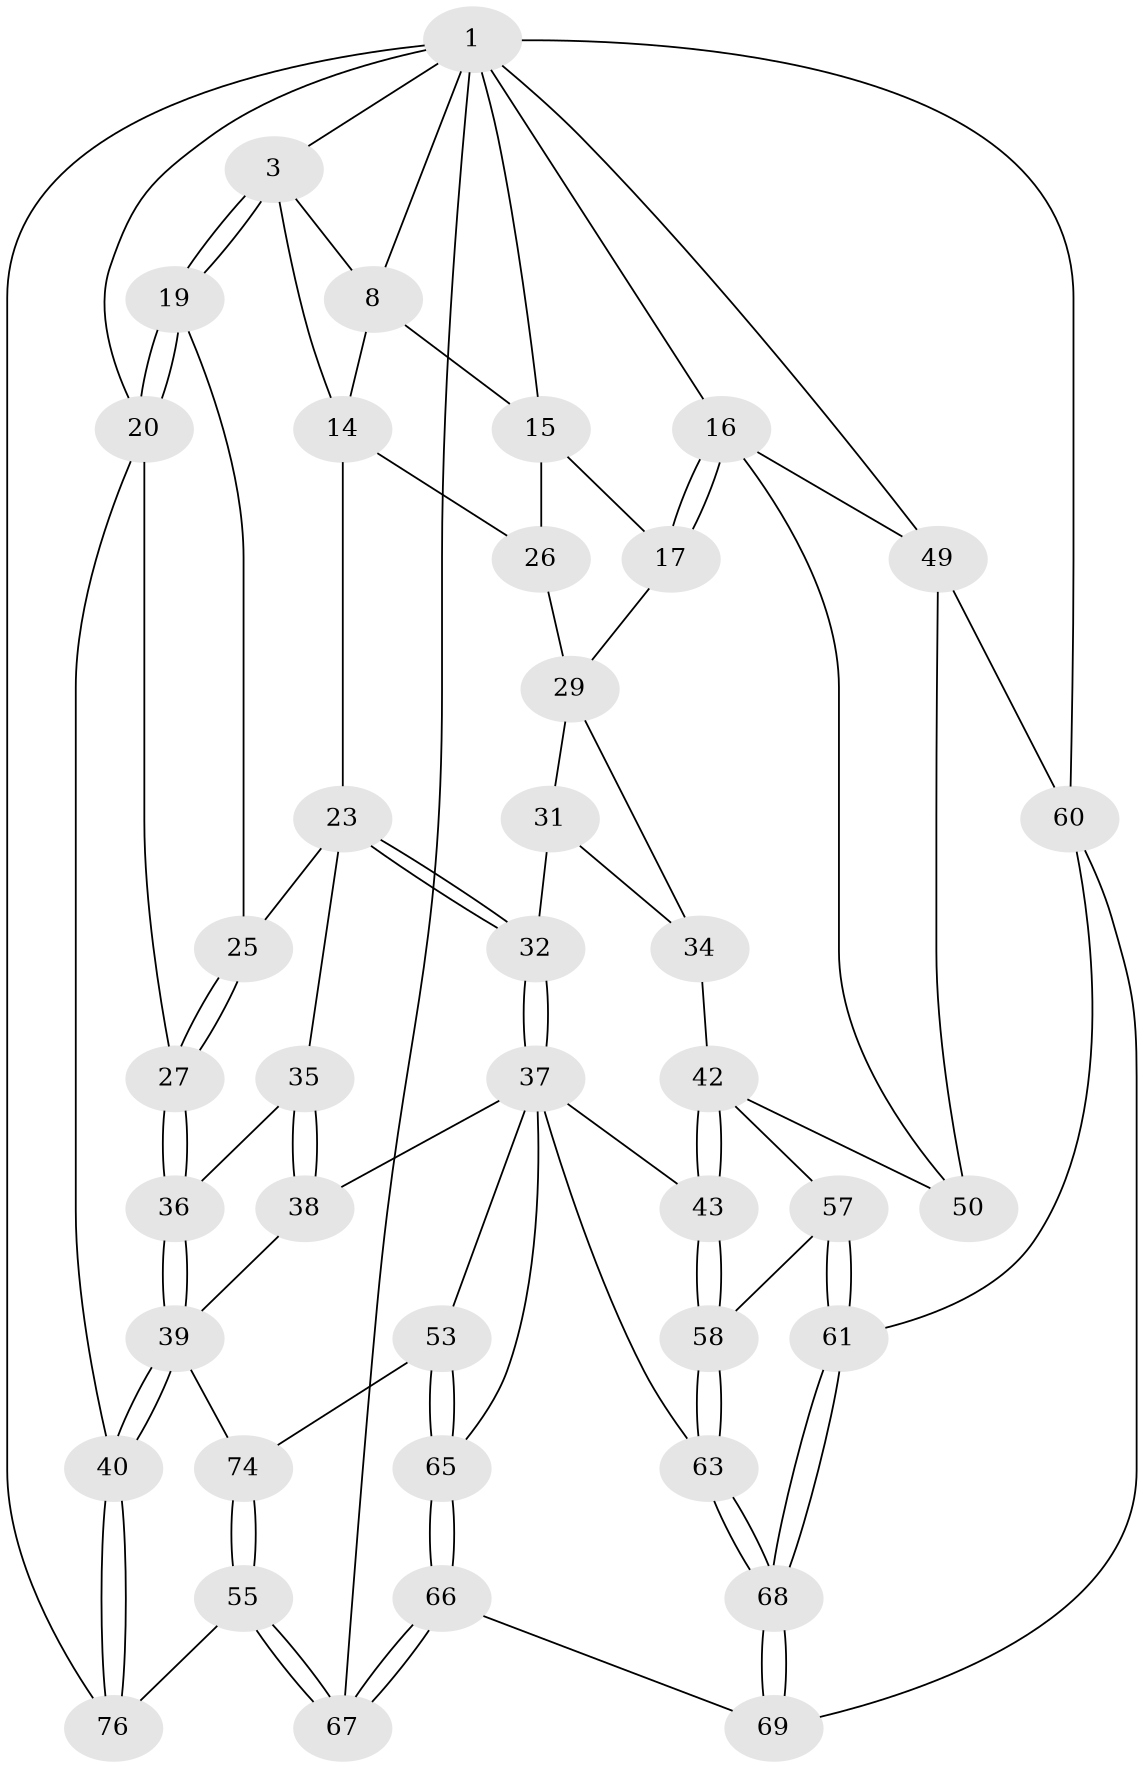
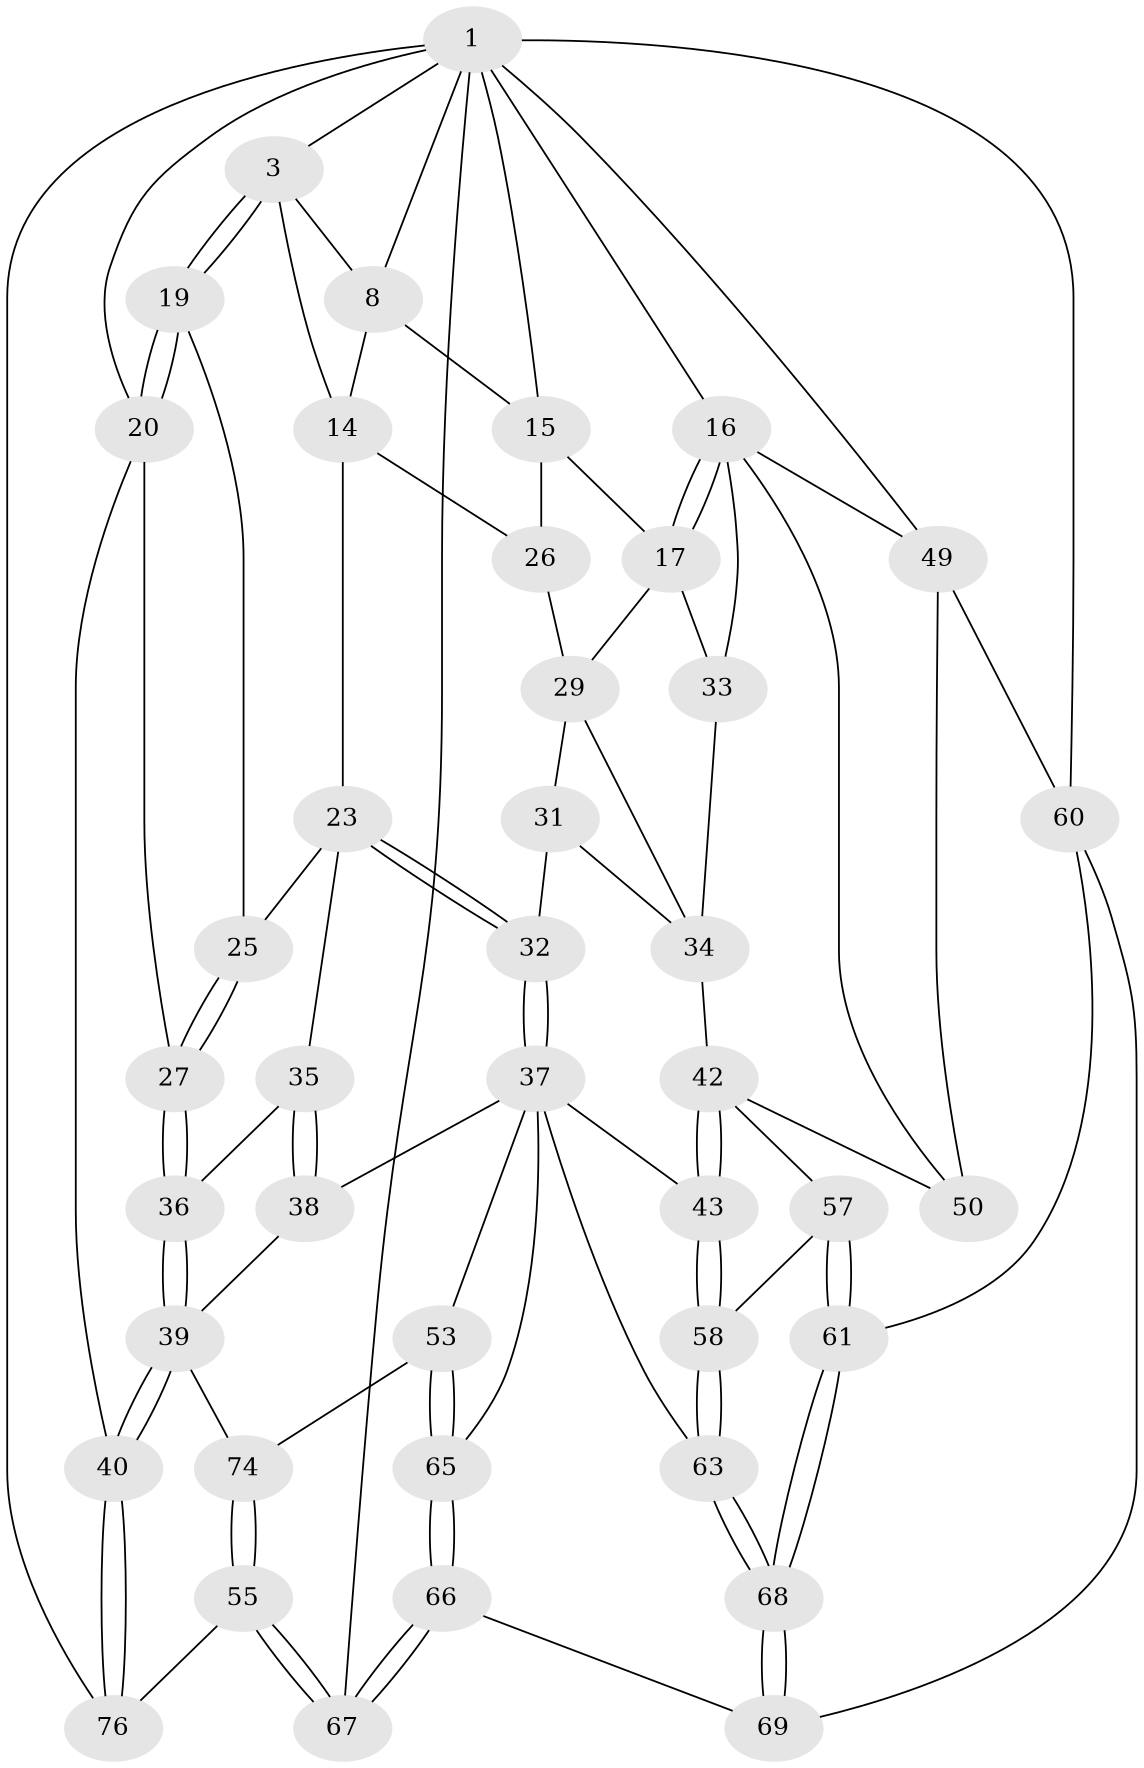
node "33": added
